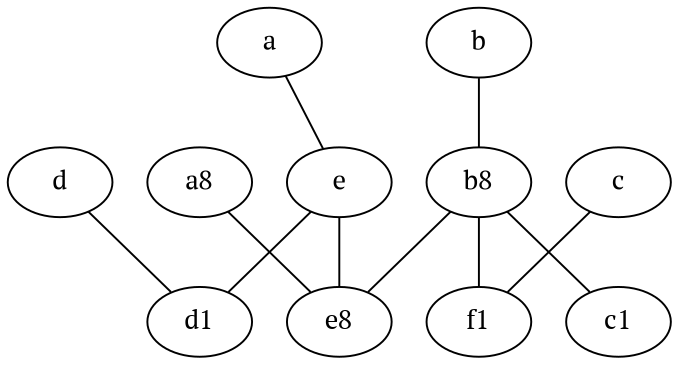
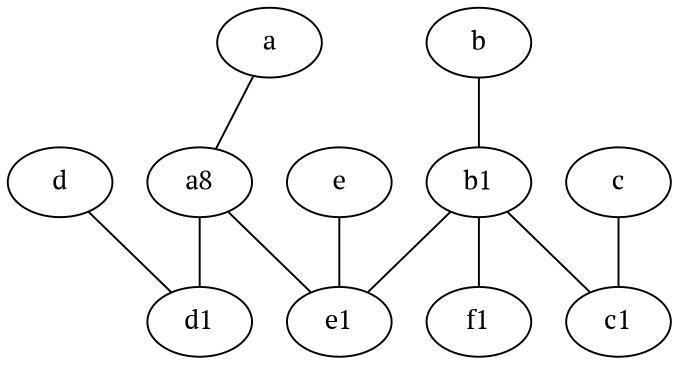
edge "a" -- "e": now "a" -- "a8"
node "b8": label "b8" -> "b1"
edge "e" -- "d1": now "a8" -- "d1"
edge "c" -- "f1": now "c" -- "c1"
node "e8": label "e8" -> "e1"
